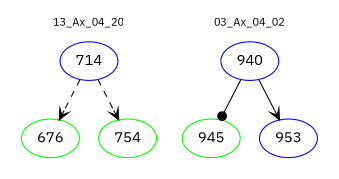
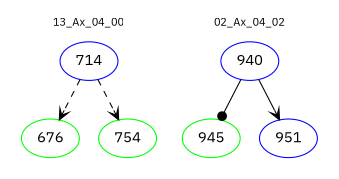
cluster "13_Ax_04_20": label "13_Ax_04_20" -> "13_Ax_04_00"
cluster "03_Ax_04_02": label "03_Ax_04_02" -> "02_Ax_04_02"
node "953": label "953" -> "951"
